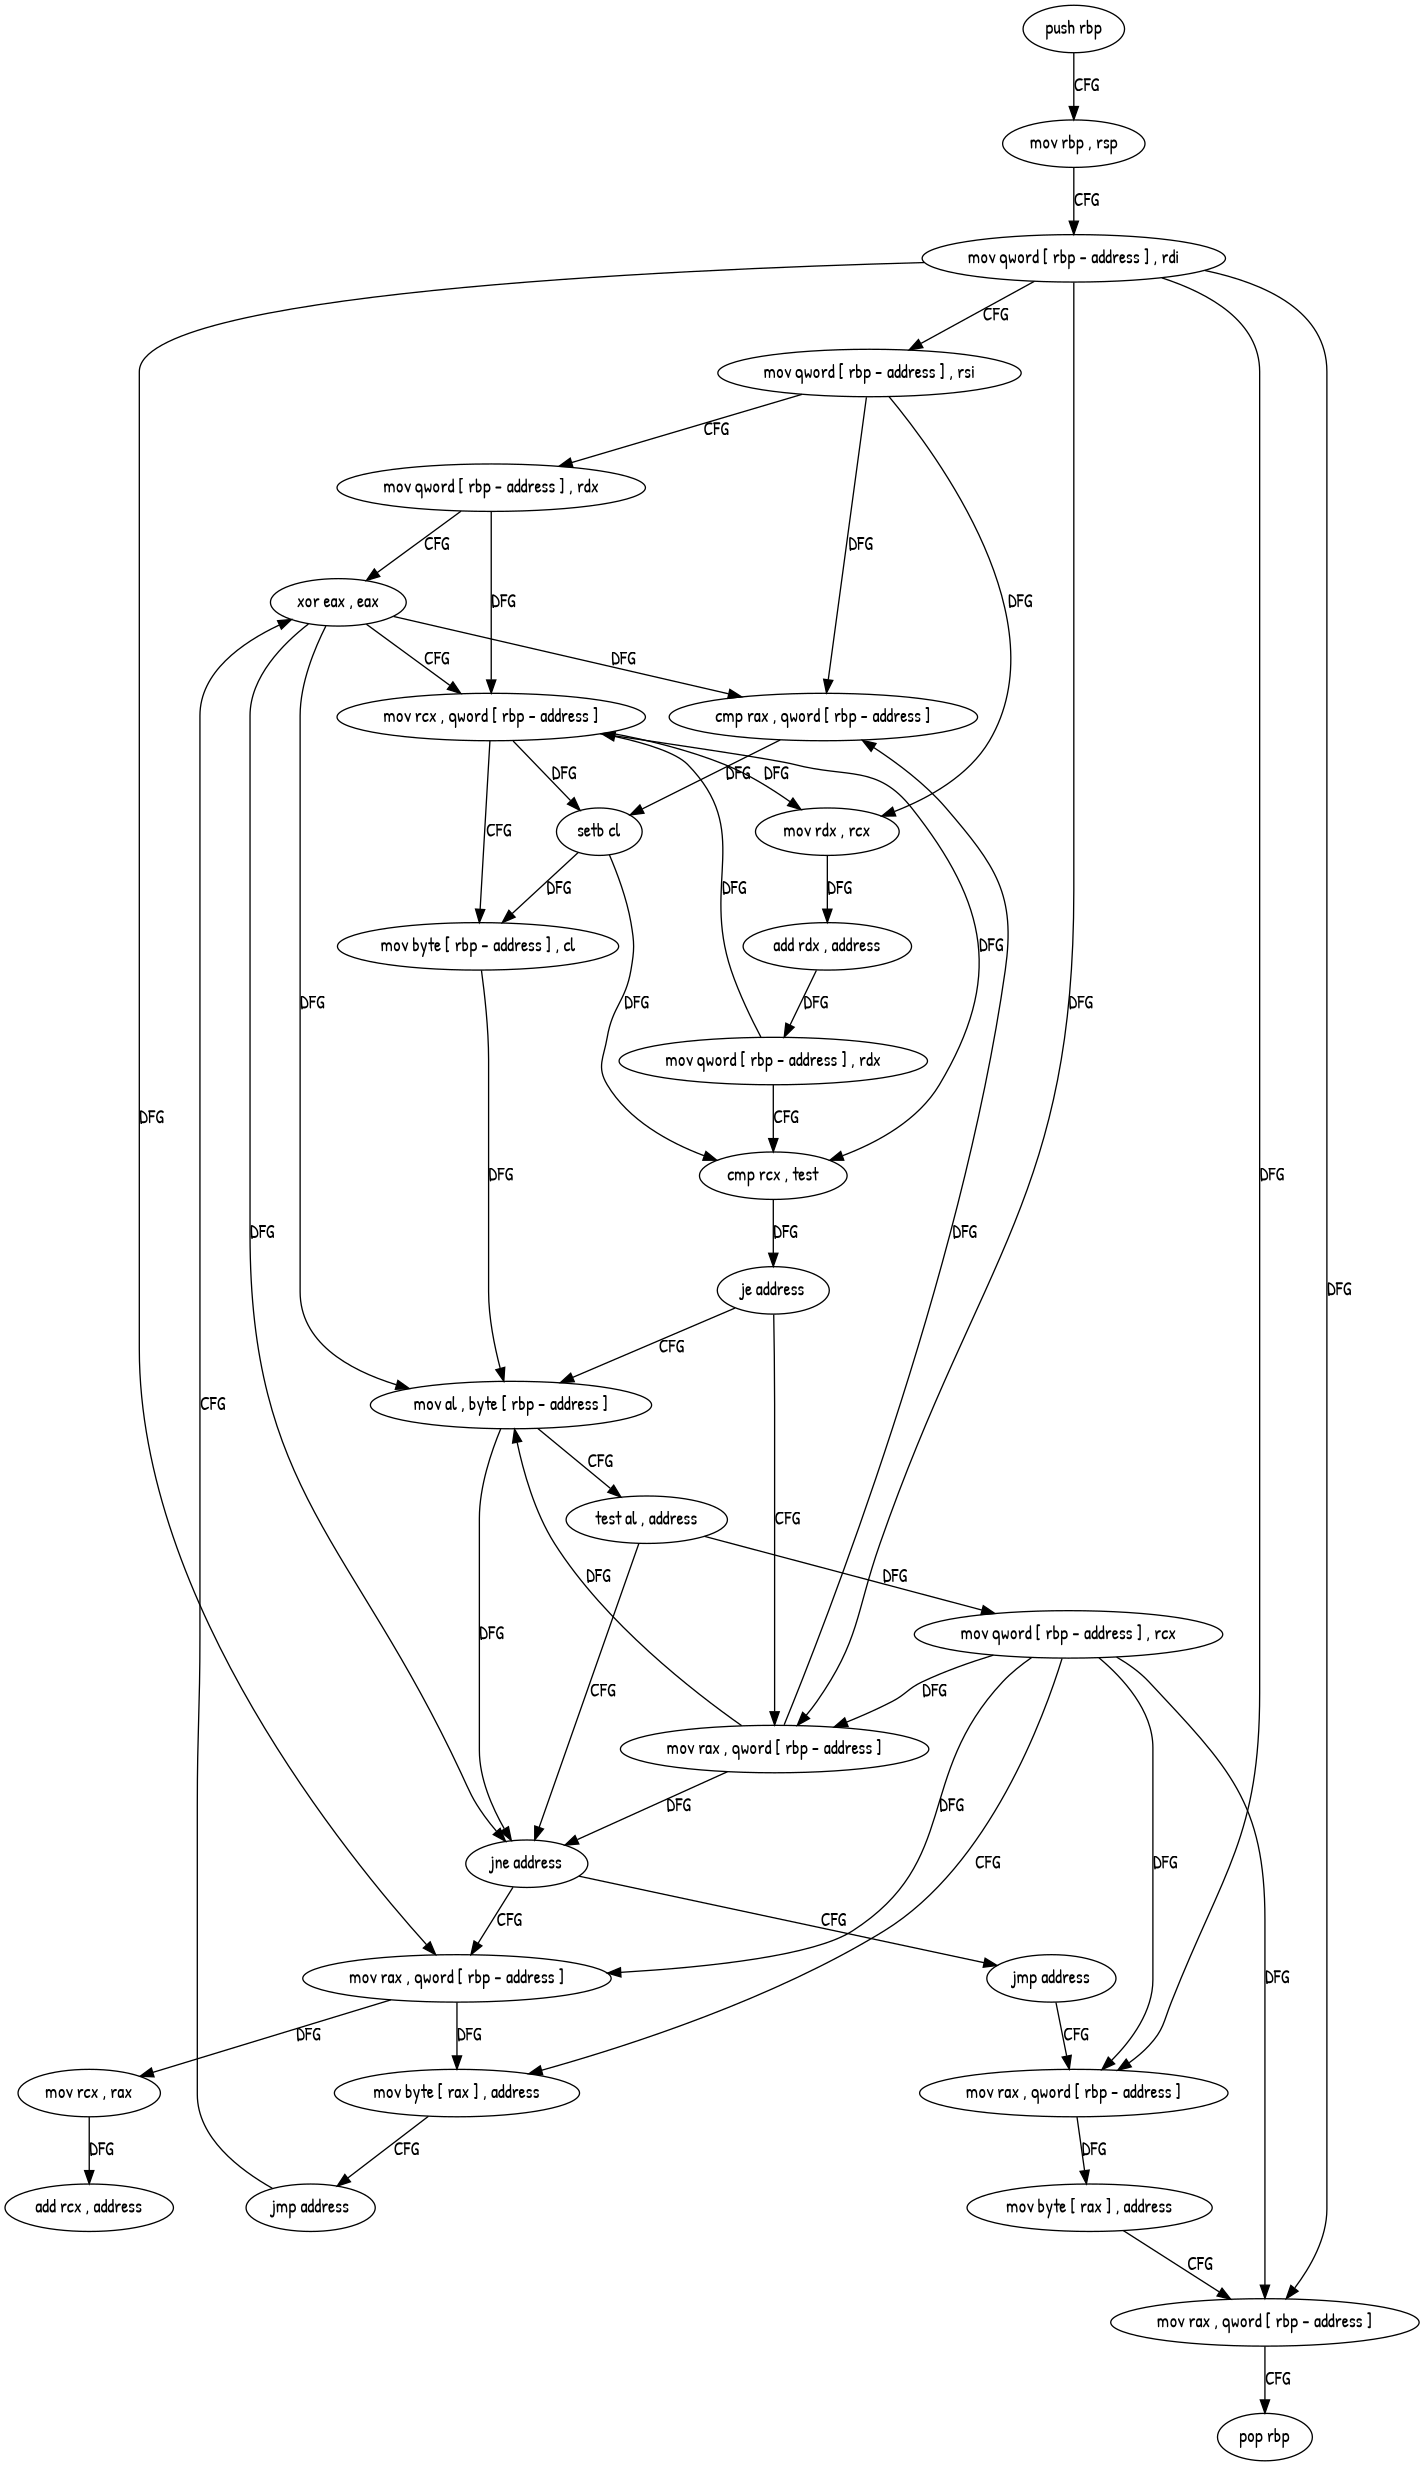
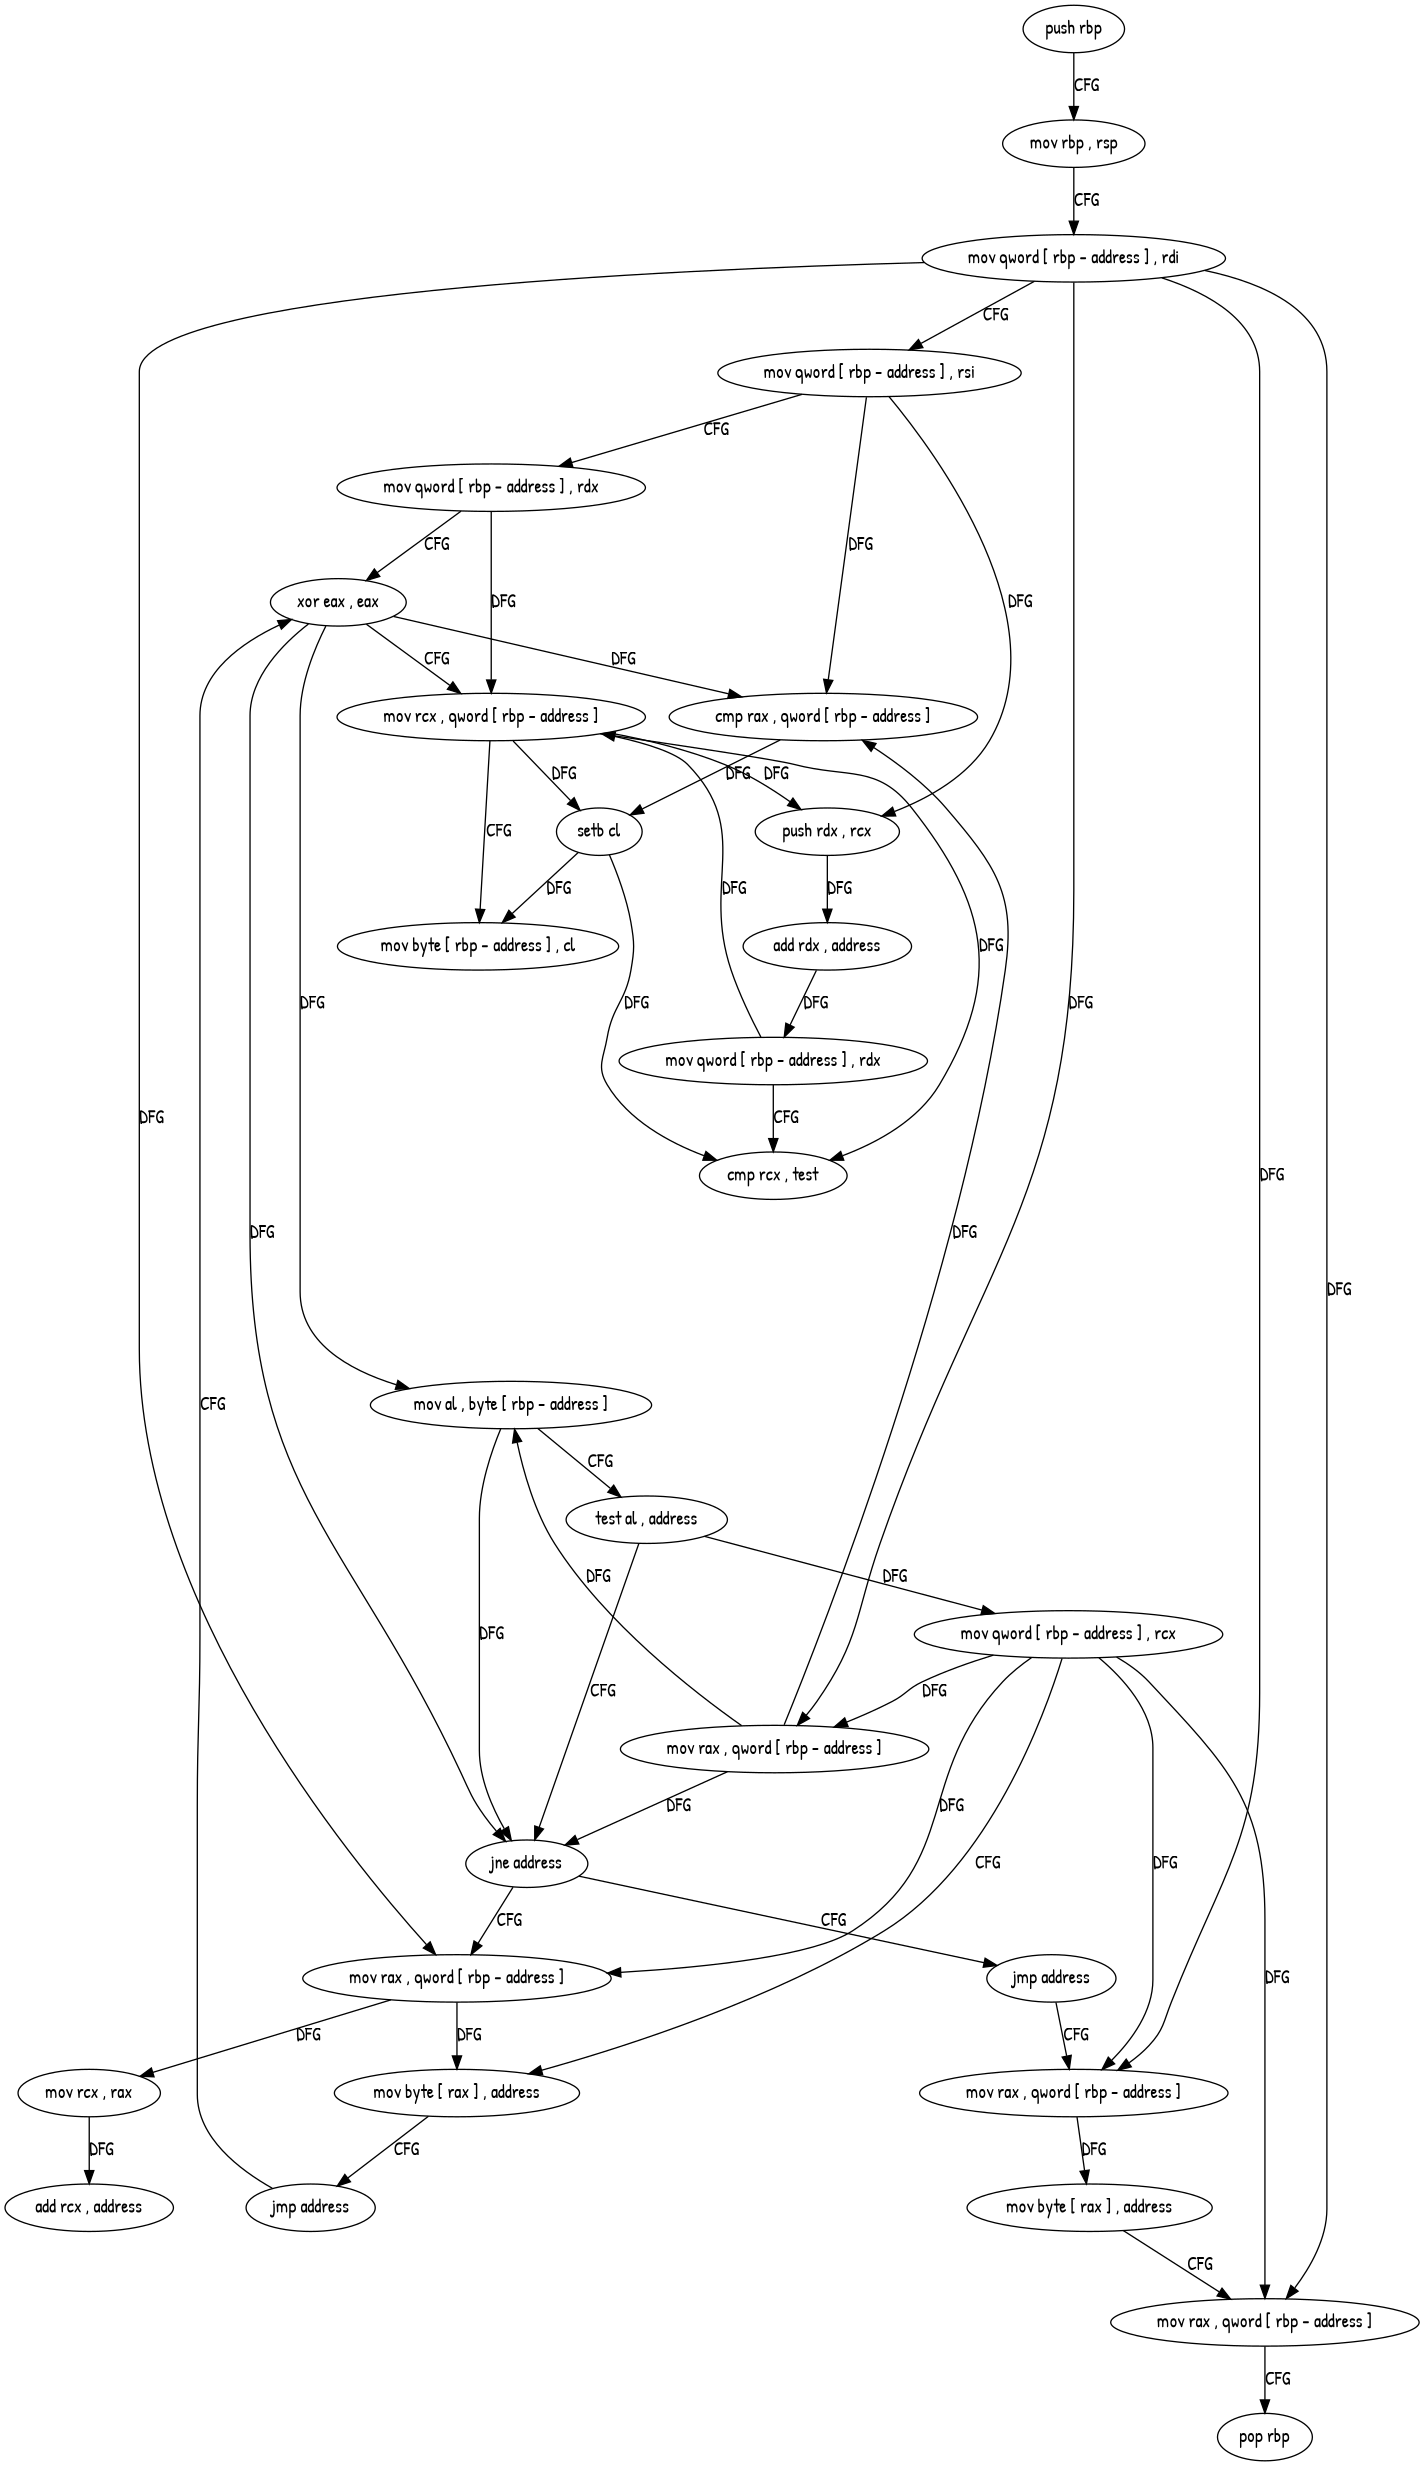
node "mov rdx , rcx": label "mov rdx , rcx" -> "push rdx , rcx"
edge "mov byte [ rbp - address ] , cl" -> "mov al , byte [ rbp - address ]": removed, label "DFG"
node "je address": removed
